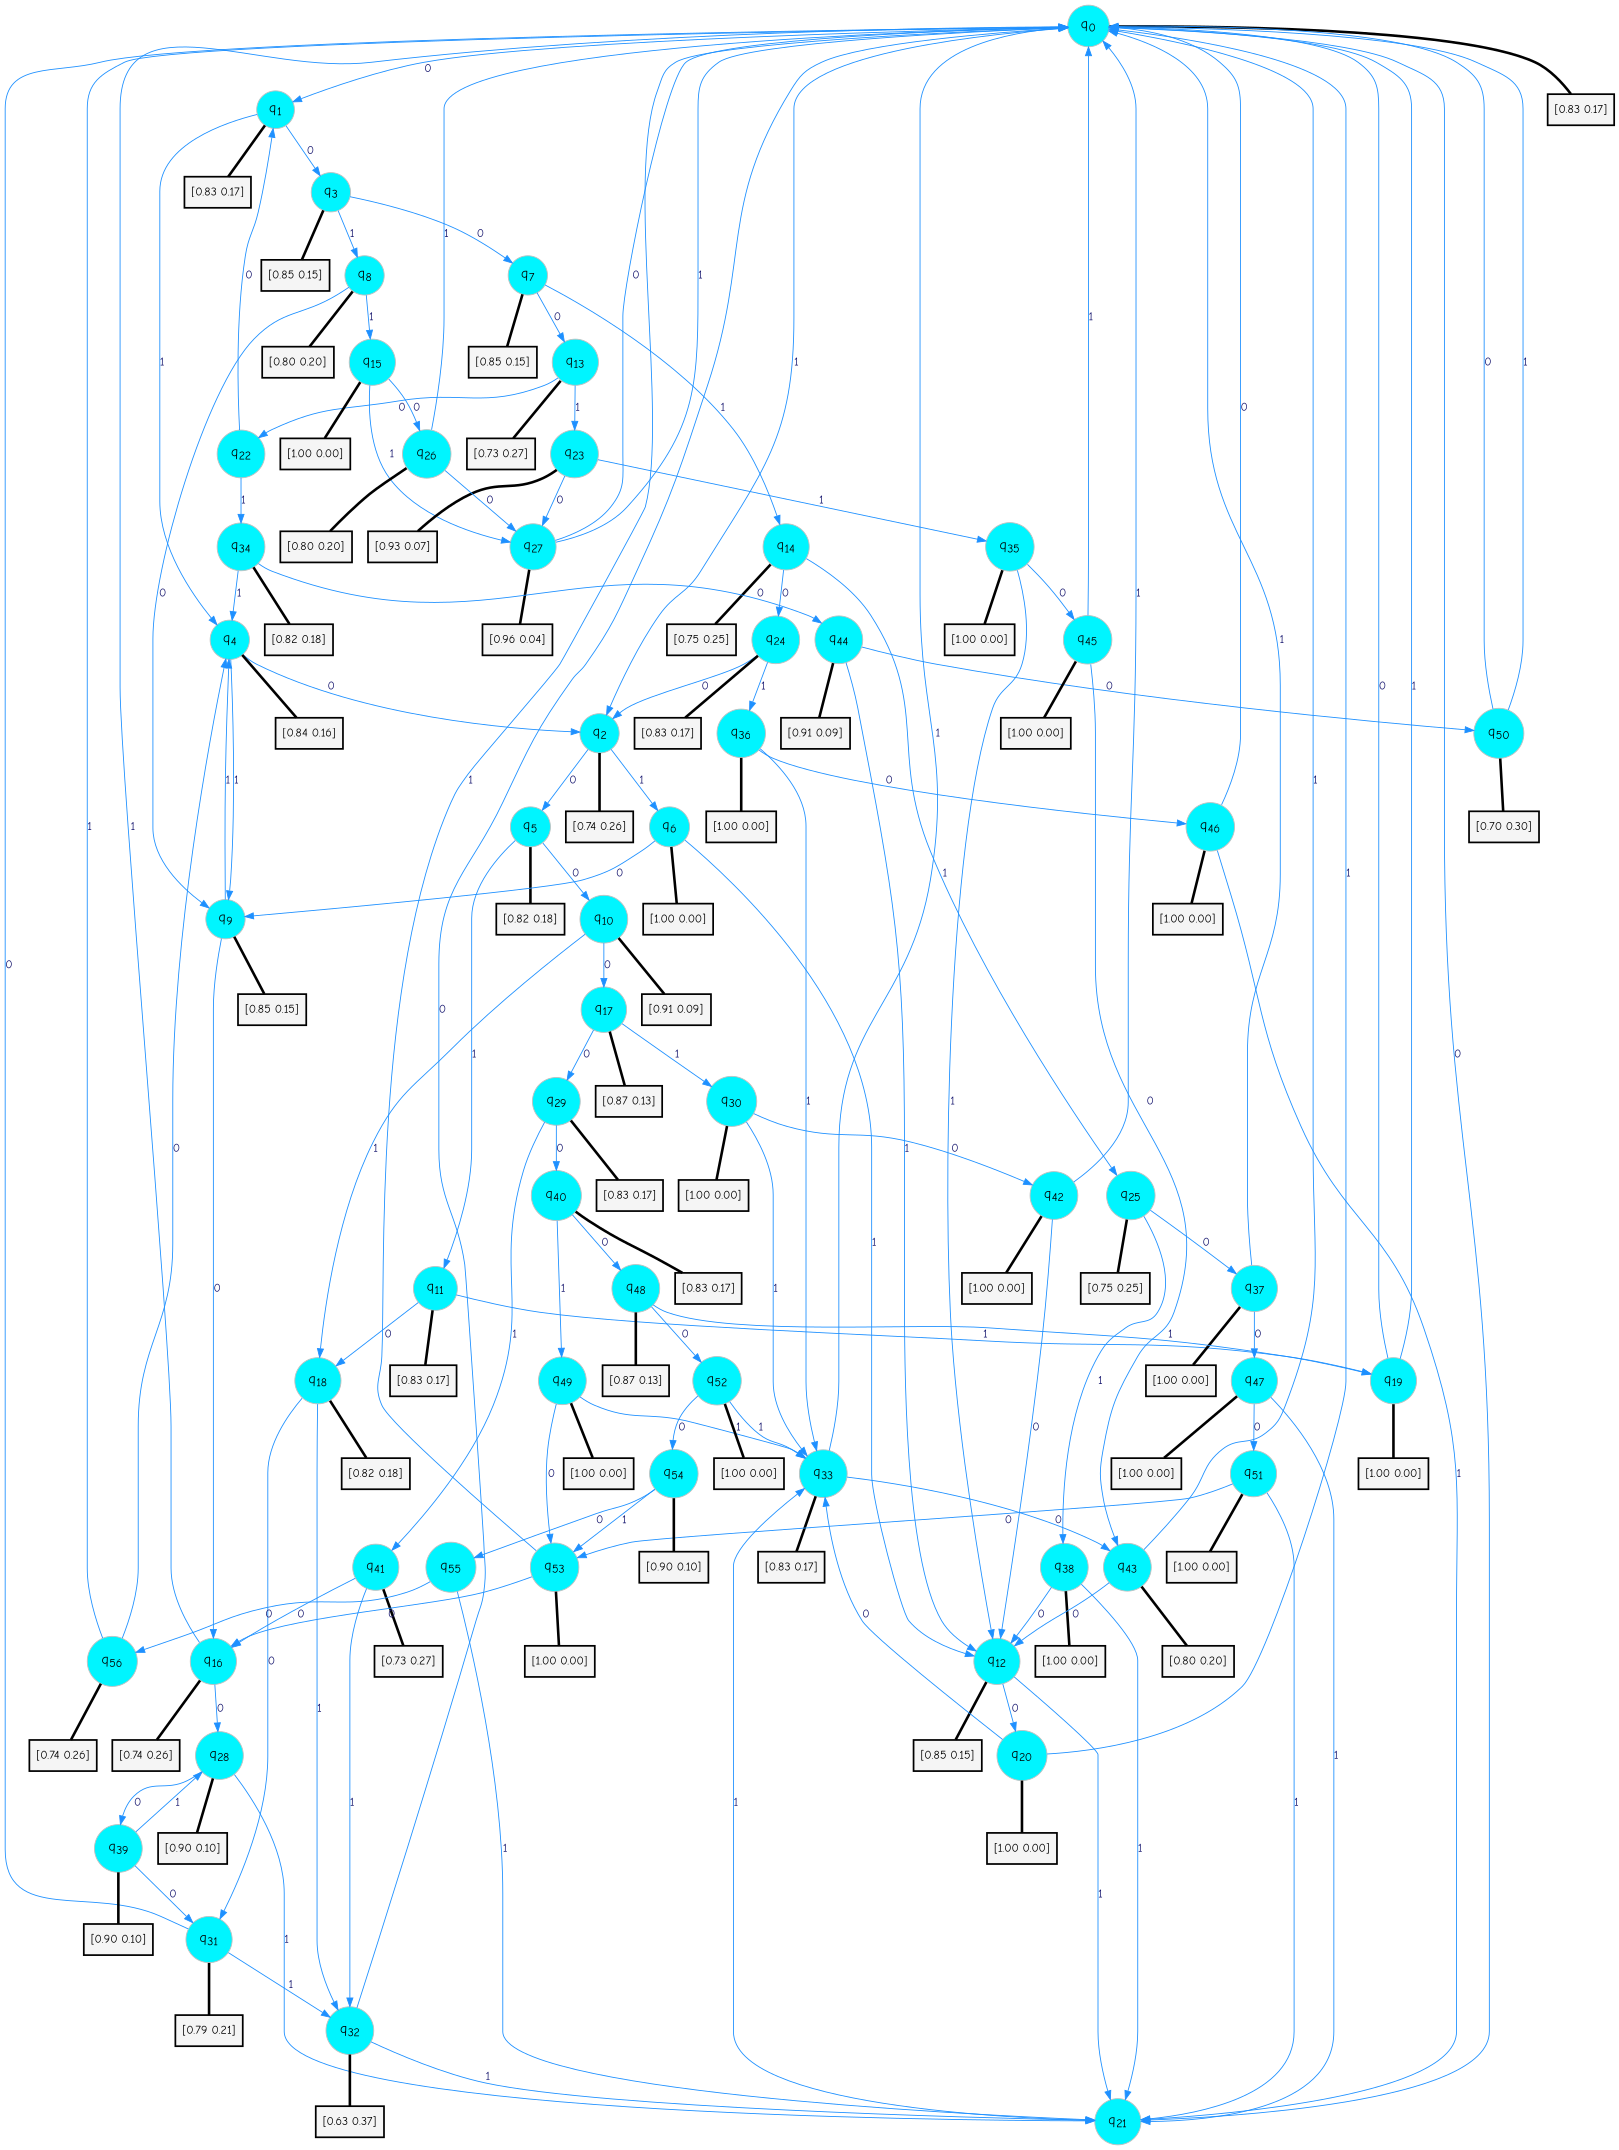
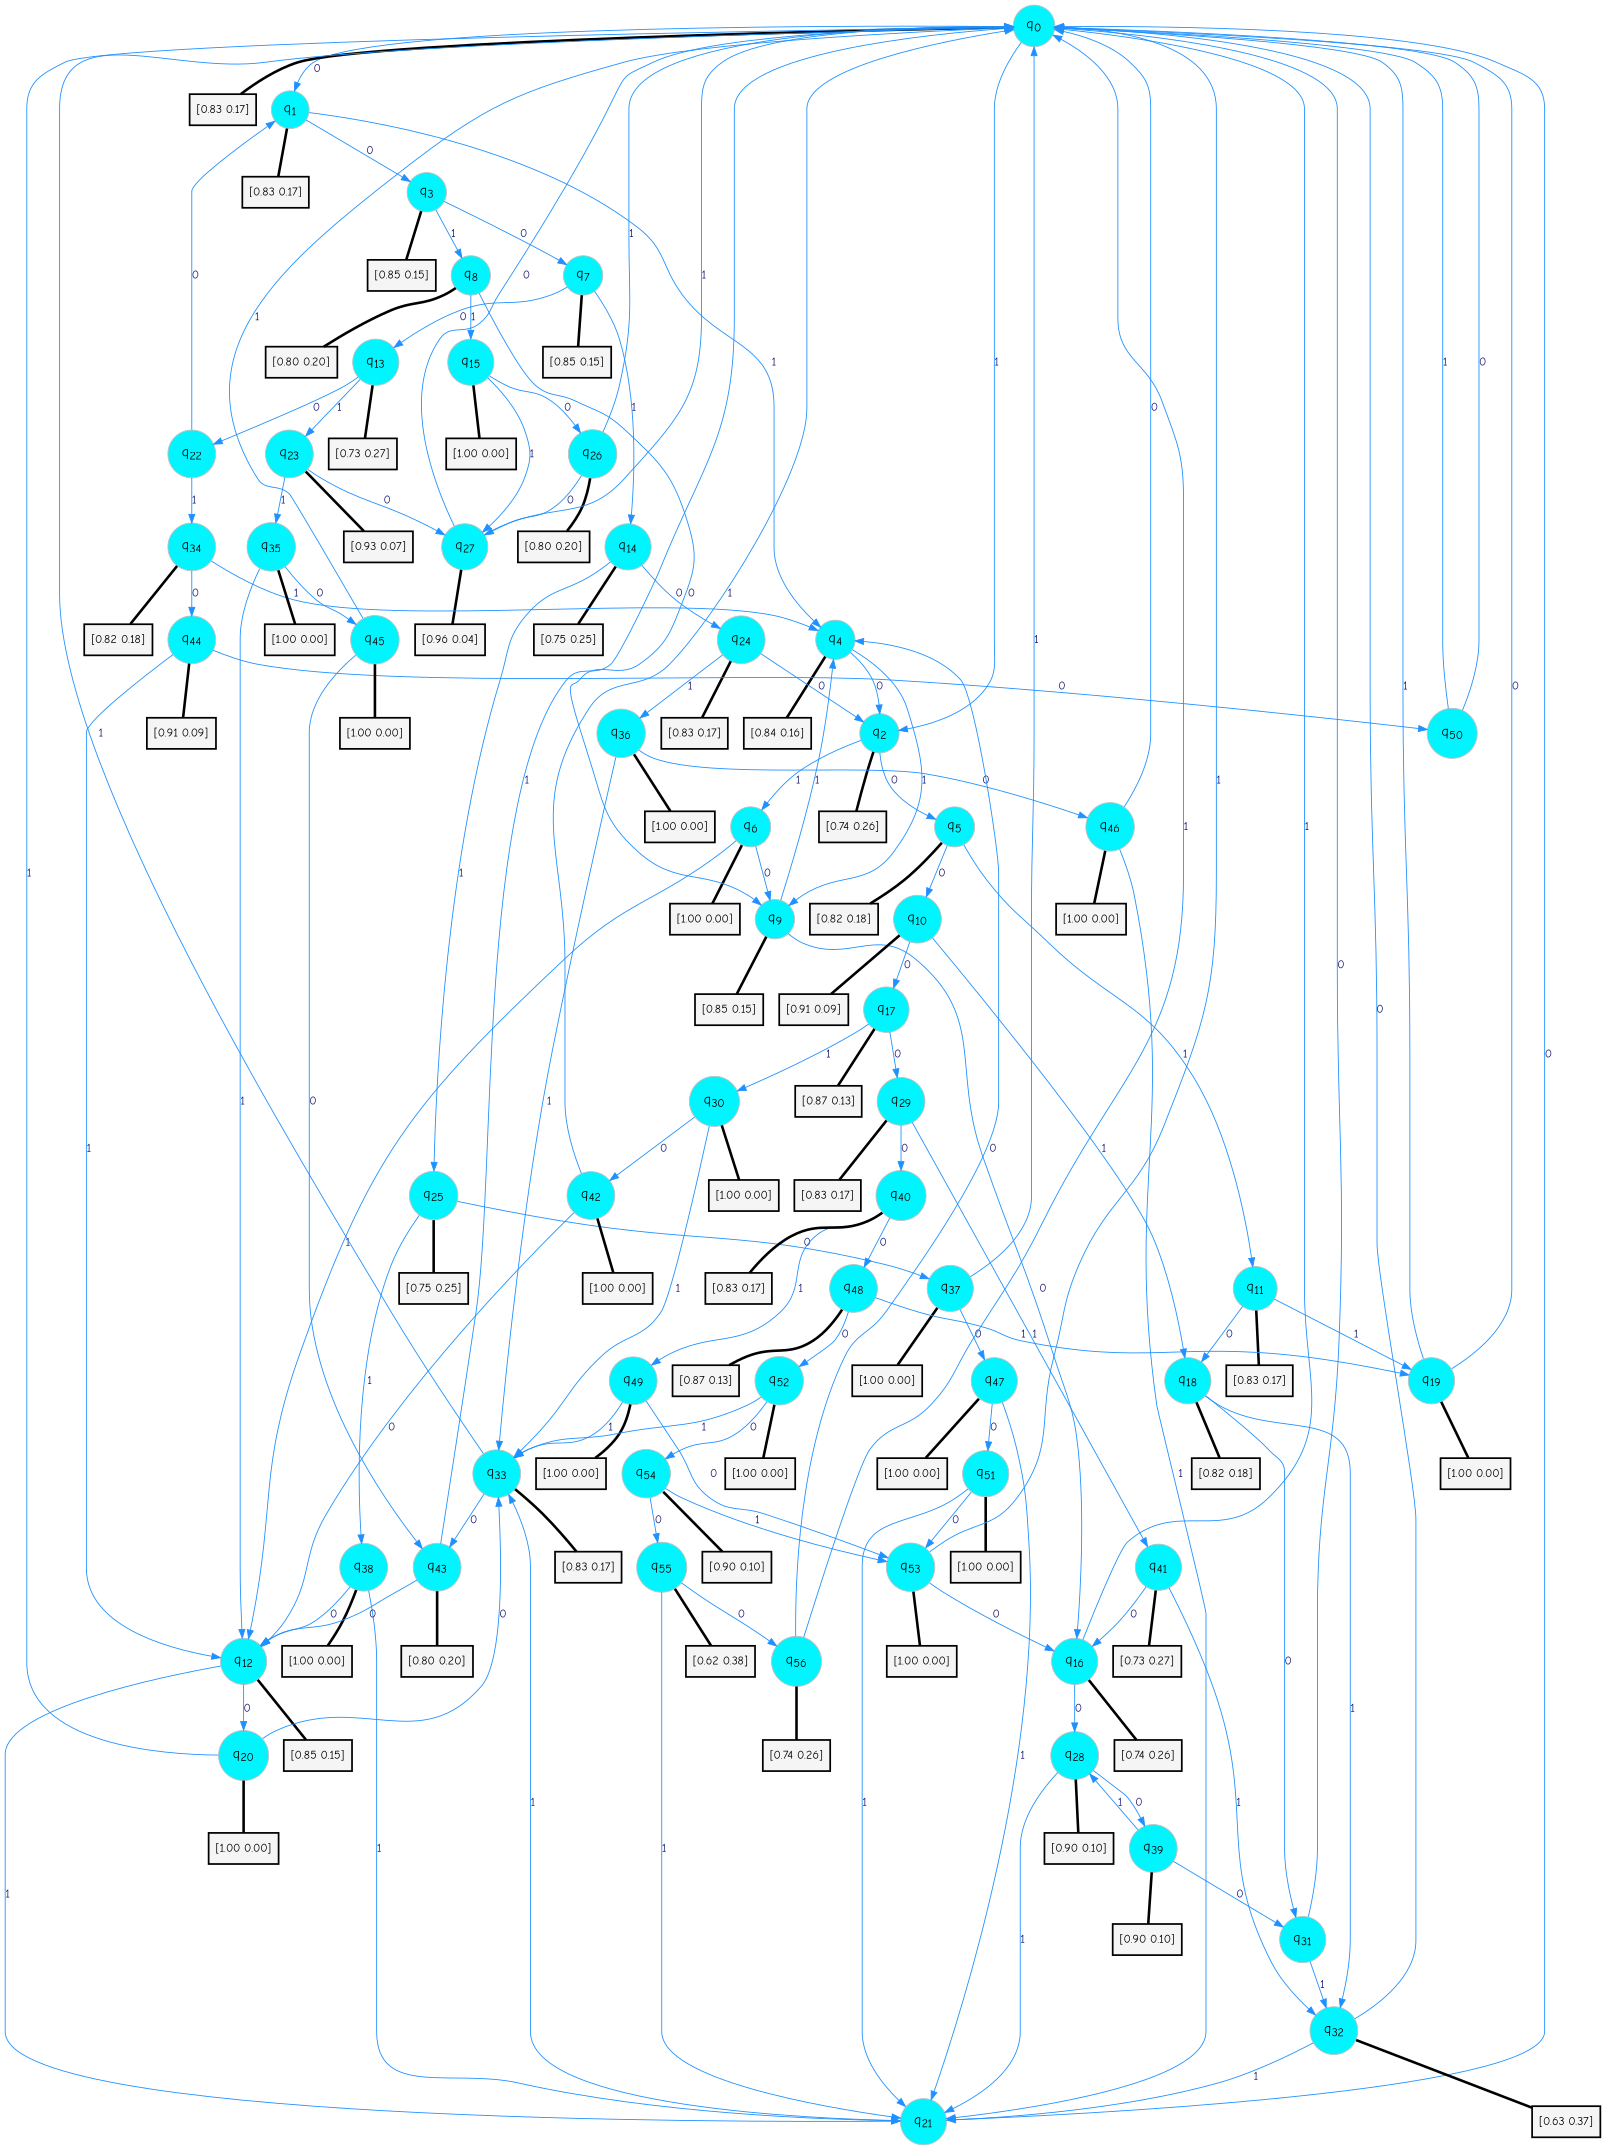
node "[0.70 0.30]": removed
node "[0.62 0.38]": added
node "[0.79 0.21]": removed
